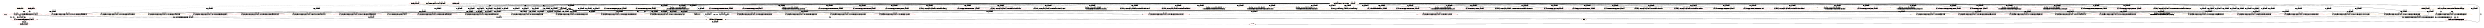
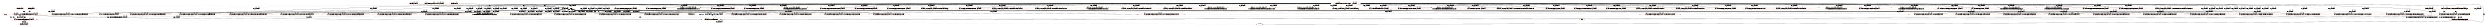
edge "(Call,(OMX_VIDEO_PARAM_H263TYPE*)paramData)" -> "(MethodParameterIn,OMX_IN OMX_PTR        paramData)": reversed
